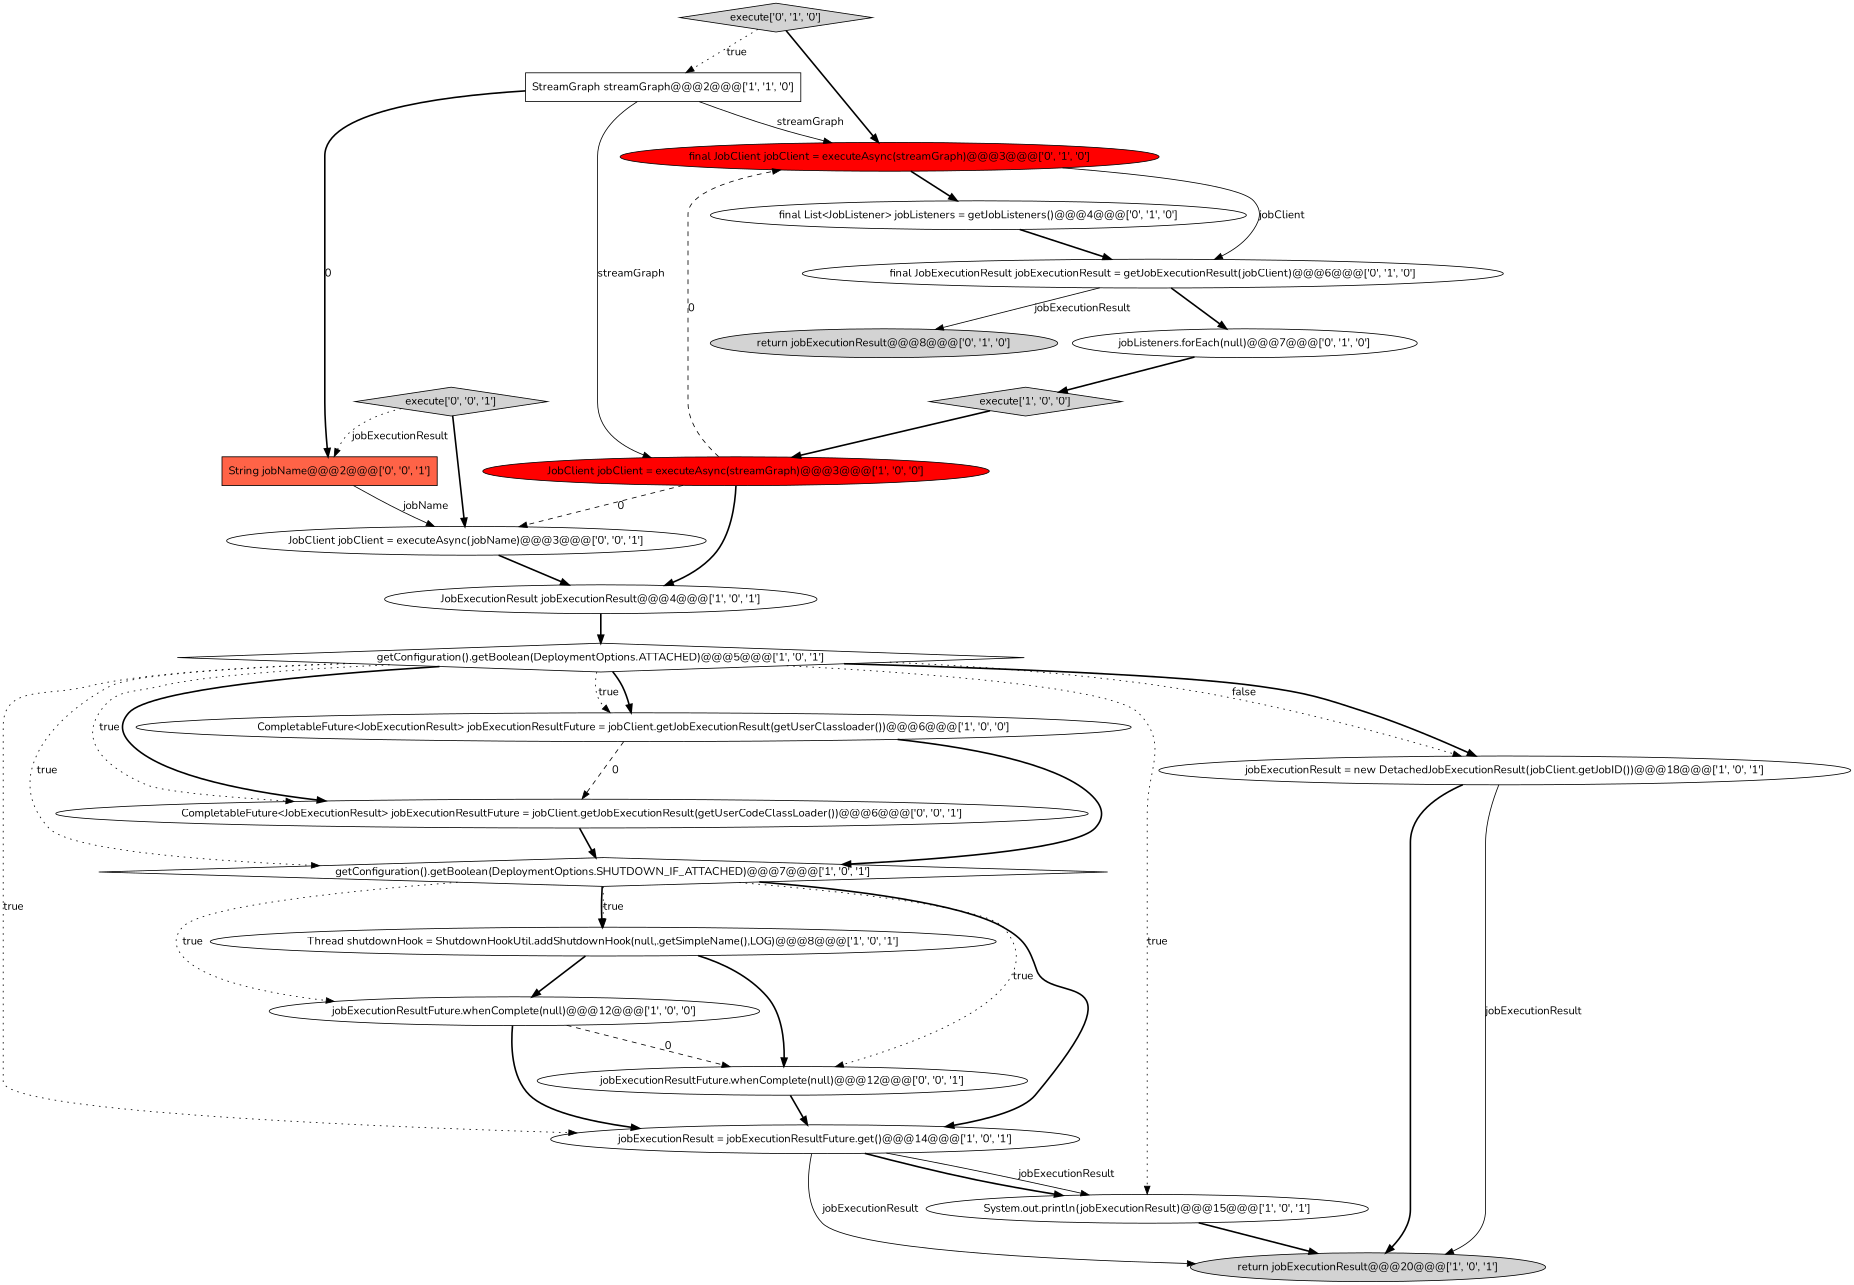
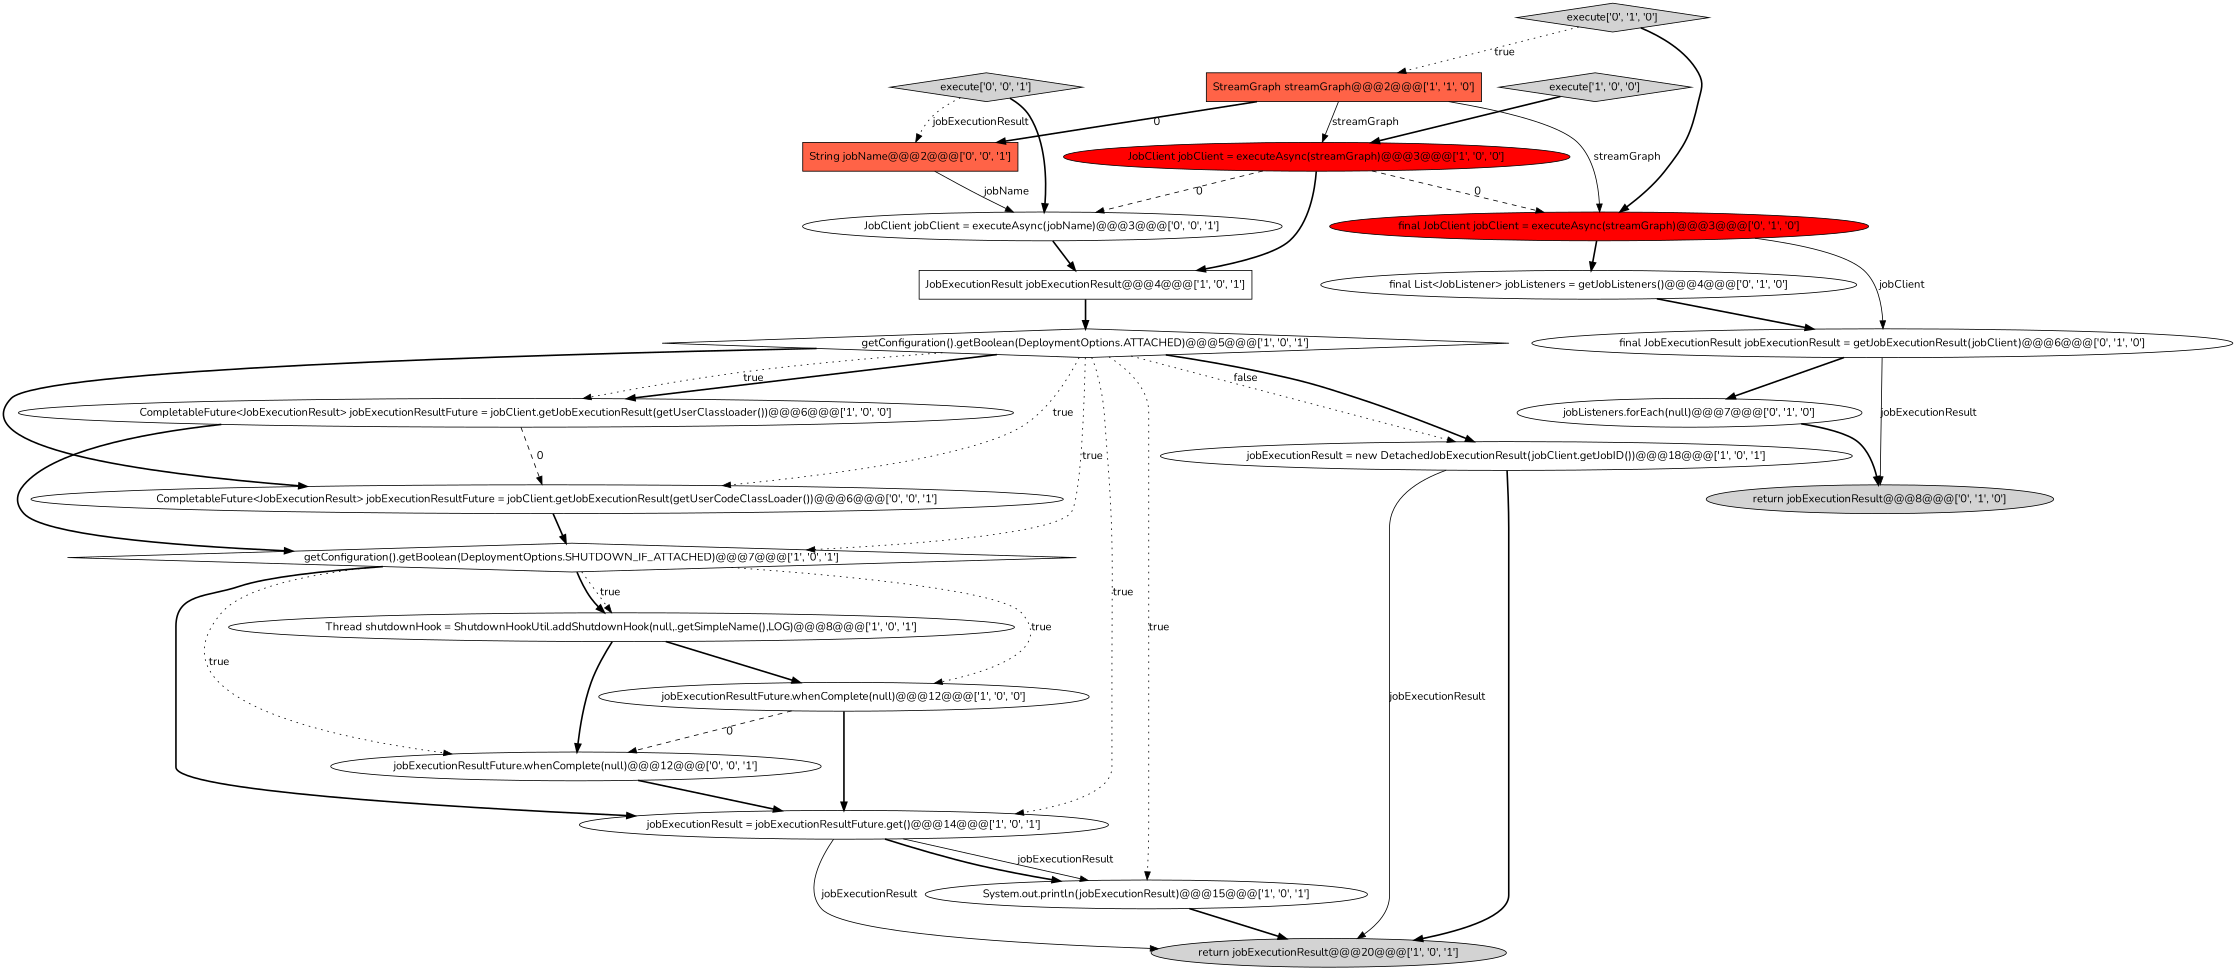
node "StreamGraph streamGraph@@@2@@@['1', '1', '0']": fillcolor white -> tomato
edge "jobListeners.forEach(null)@@@7@@@['0', '1', '0']" -> "execute['1', '0', '0']": now "jobListeners.forEach(null)@@@7@@@['0', '1', '0']" -> "return jobExecutionResult@@@8@@@['0', '1', '0']"
node "JobExecutionResult jobExecutionResult@@@4@@@['1', '0', '1']": shape ellipse -> box
